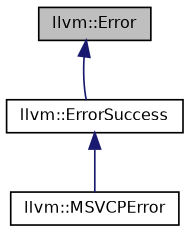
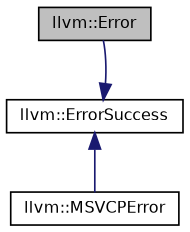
edge "llvm::ErrorSuccess" -> "llvm::Error": reversed
